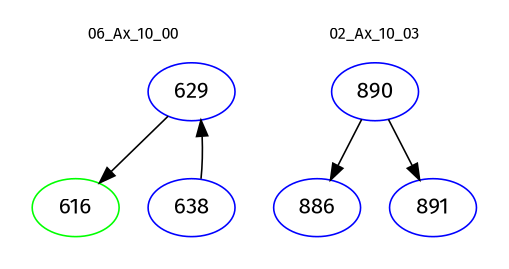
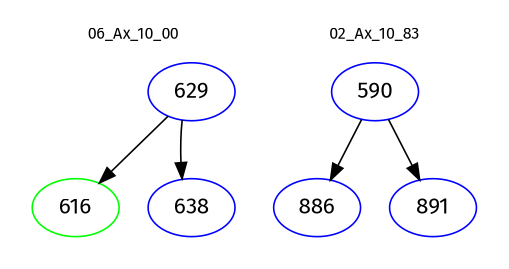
cluster "02_Ax_10_03": label "02_Ax_10_03" -> "02_Ax_10_83"
node "890": label "890" -> "590"
edge "638" -> "629": reversed
